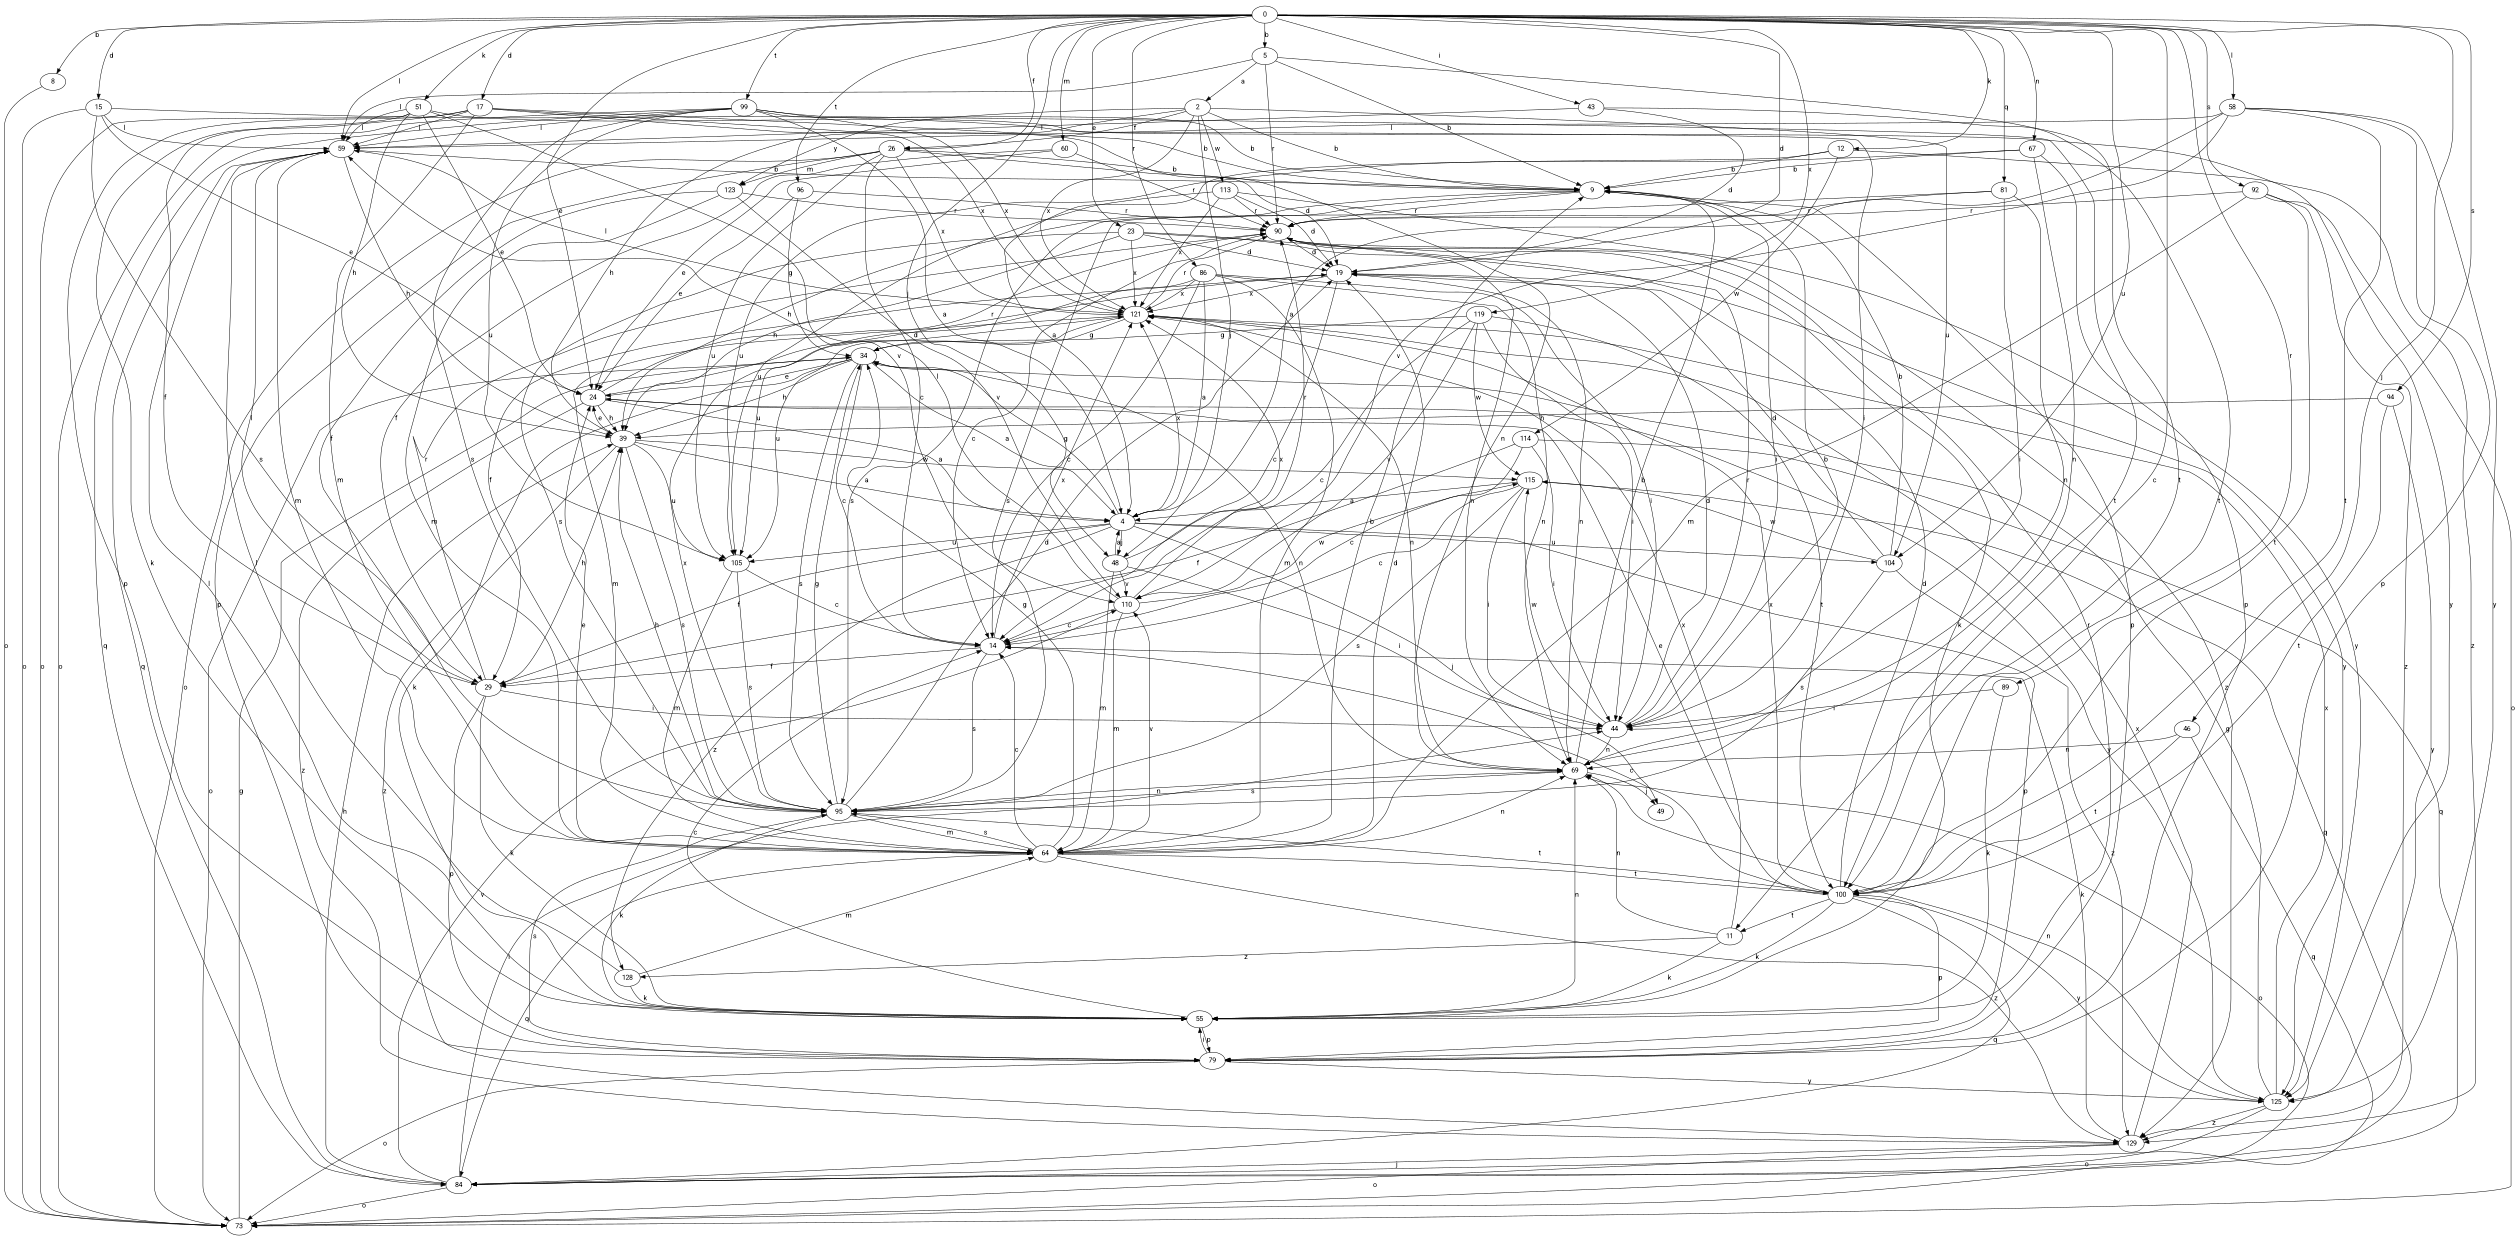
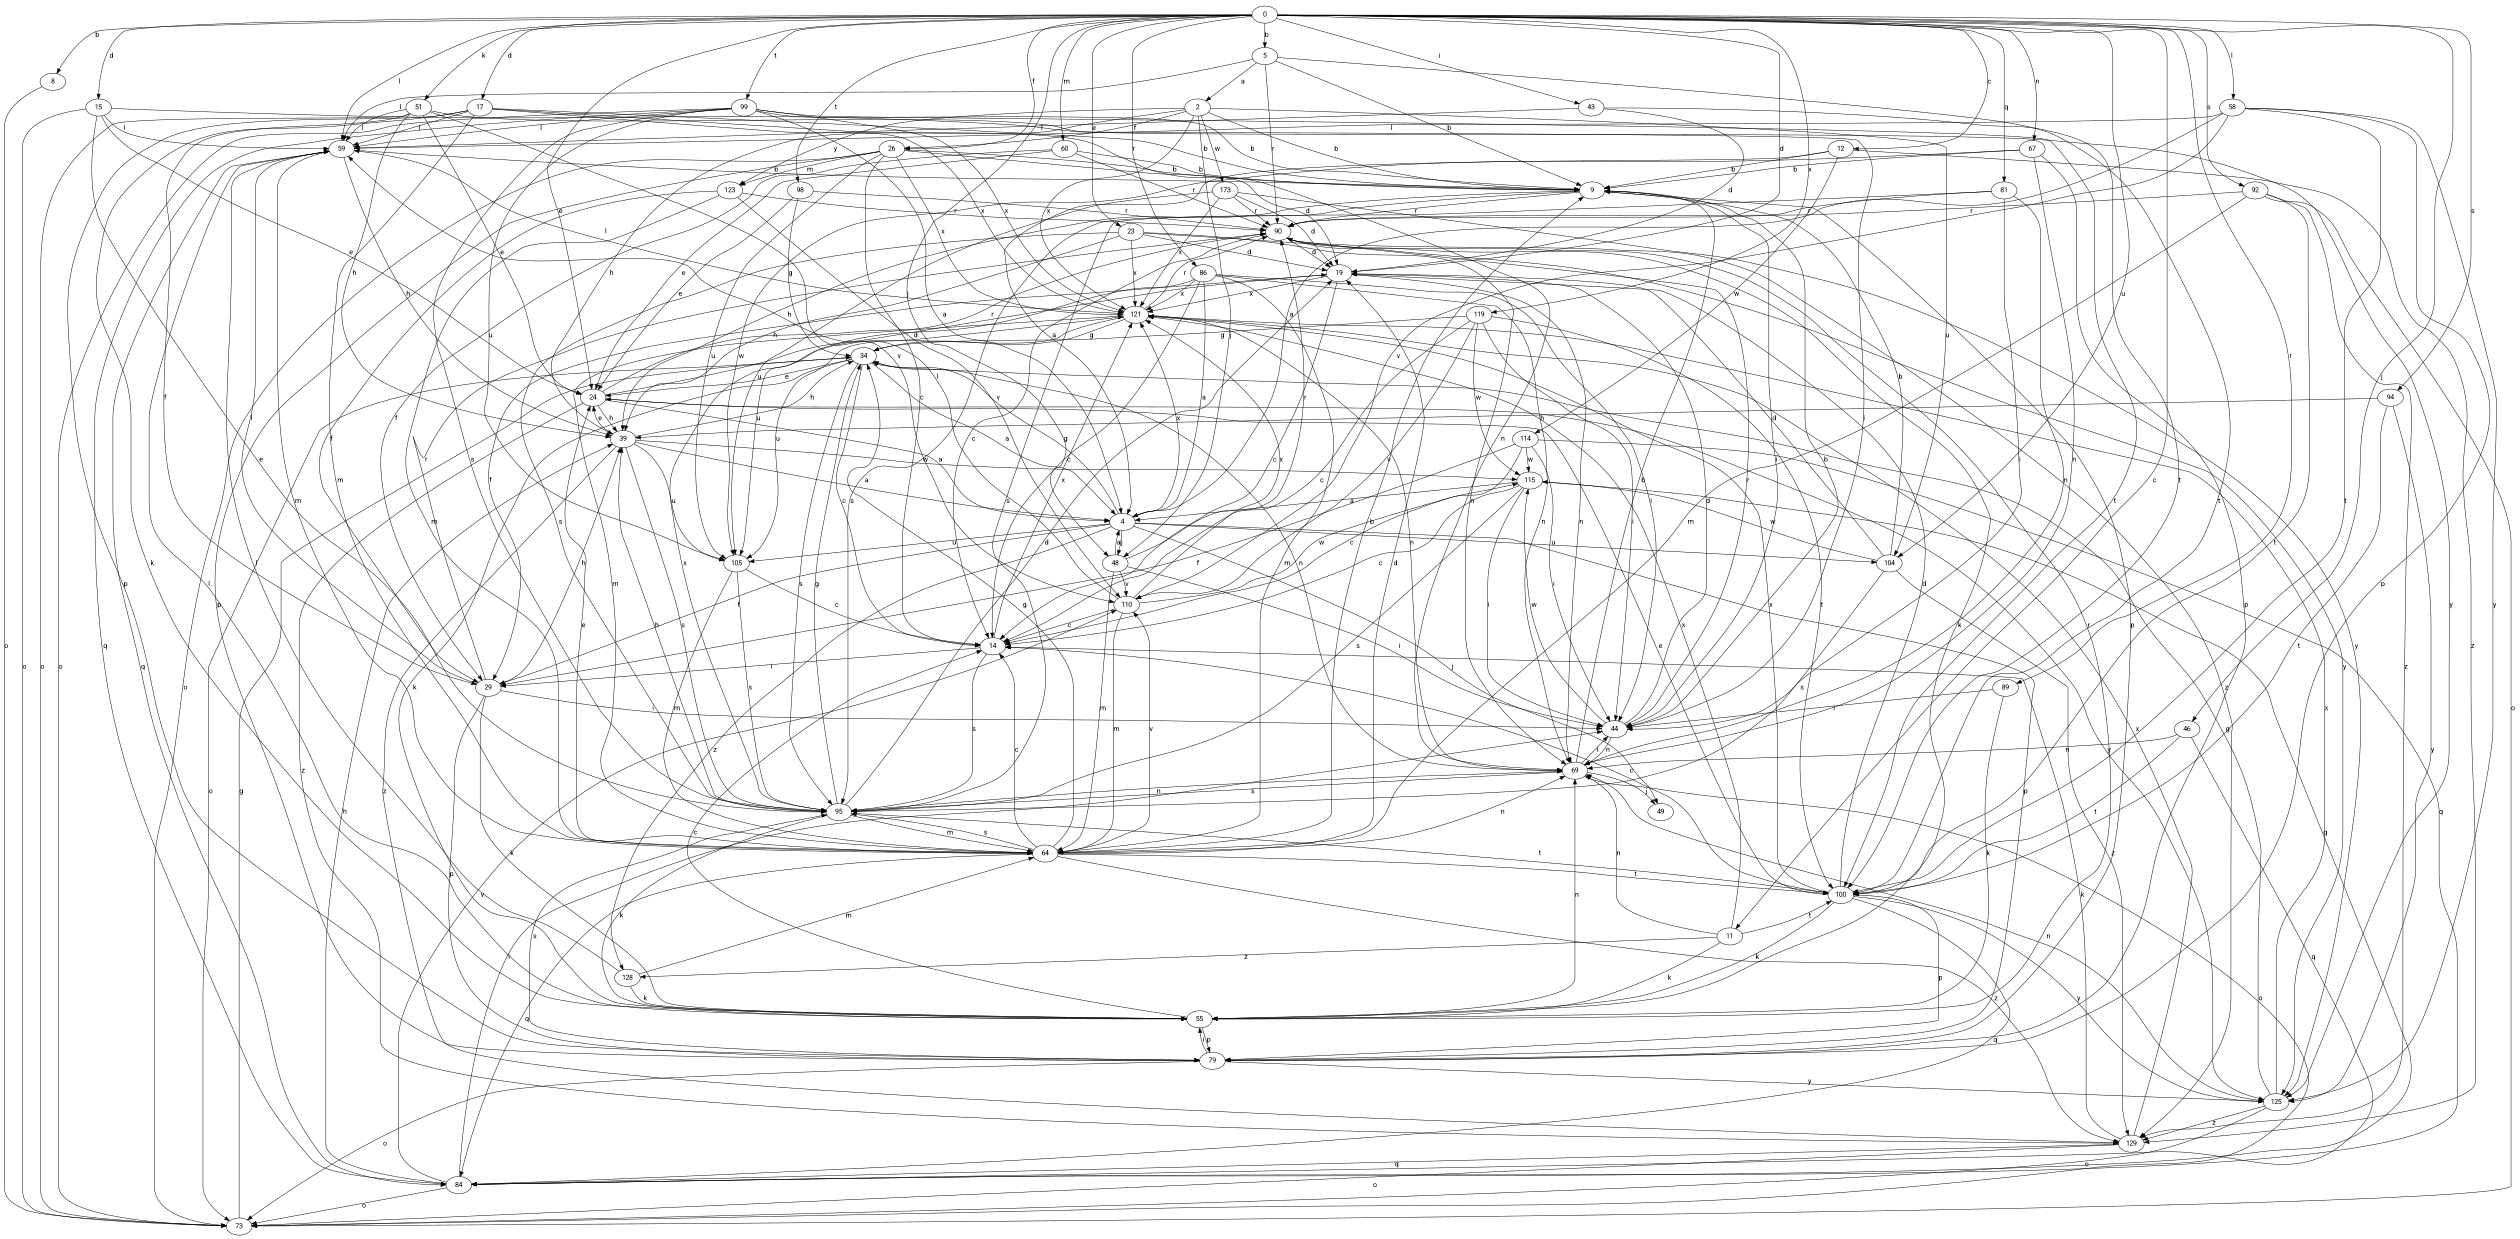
edge "0" -> "12": label "k" -> "c"
edge "60" -> "9": added, label "b"
node "96": label "96" -> "98"
node "113": label "113" -> "173"
edge "67" -> "105": label "u" -> "w"
edge "34" -> "39": reversed
edge "114" -> "115": added, label "w"
edge "15" -> "95": label "s" -> "e"
edge "14" -> "29": label "f" -> "i"
edge "69" -> "44": added, label "i"
edge "100" -> "11": reversed
edge "129" -> "84": label "j" -> "q"
